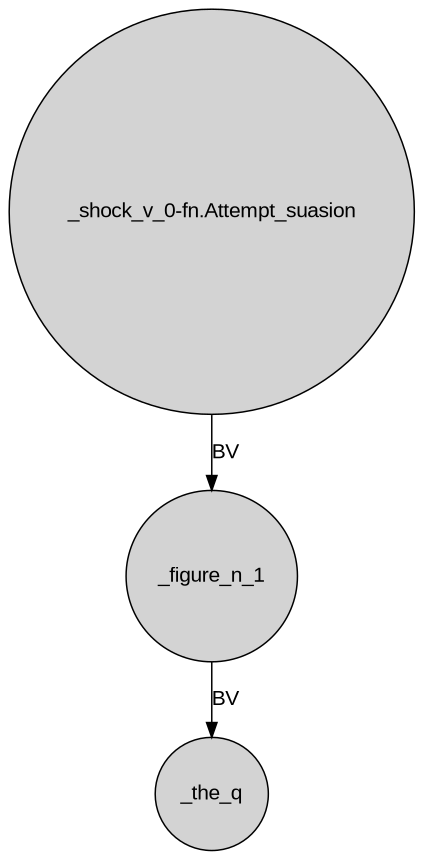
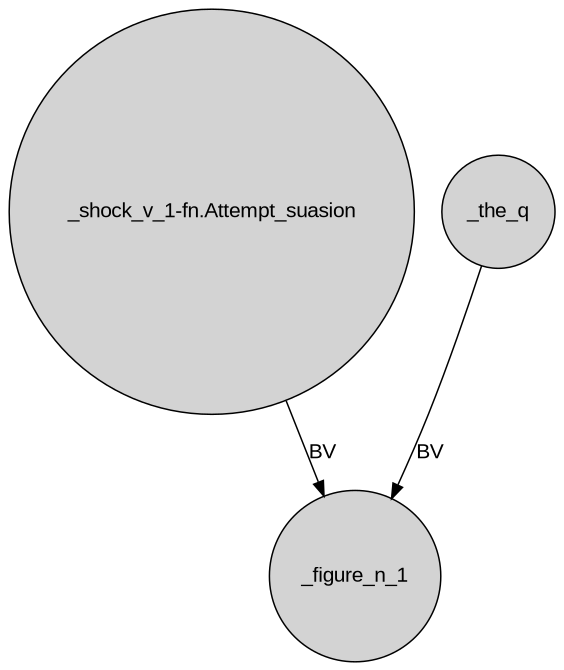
node "_shock_v_0-fn.Attempt_suasion": label "_shock_v_0-fn.Attempt_suasion" -> "_shock_v_1-fn.Attempt_suasion"
edge "_figure_n_1" -> "_the_q": reversed
